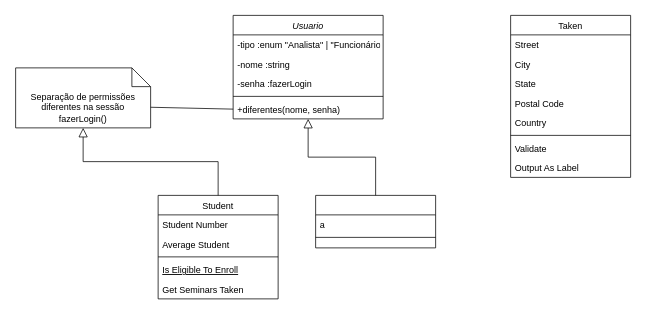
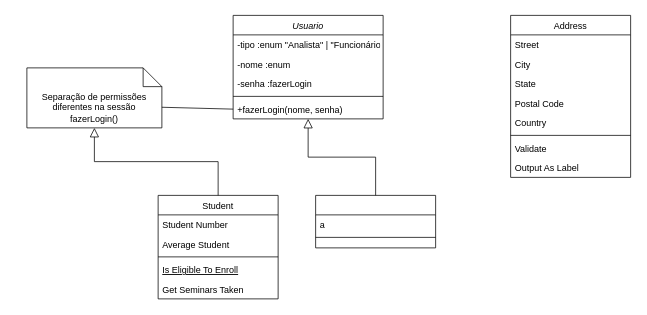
node "Taken": label "Taken" -> "Address"
node "-nome :string": label "-nome :string" -> "-nome :enum"
node "Separação de permissões diferentes na sessão fazerLogin()": moved (83, 98) -> (94, 98)
node "+diferentes(nome, senha)": label "+diferentes(nome, senha)" -> "+fazerLogin(nome, senha)"
